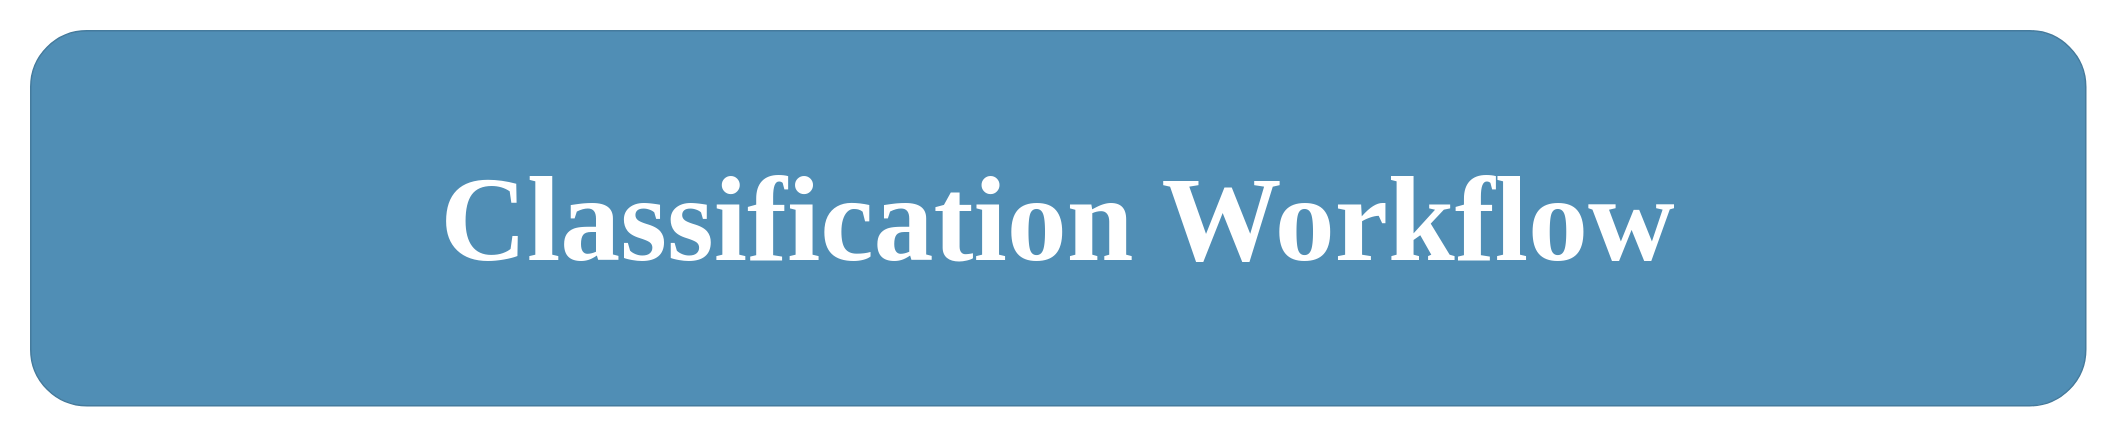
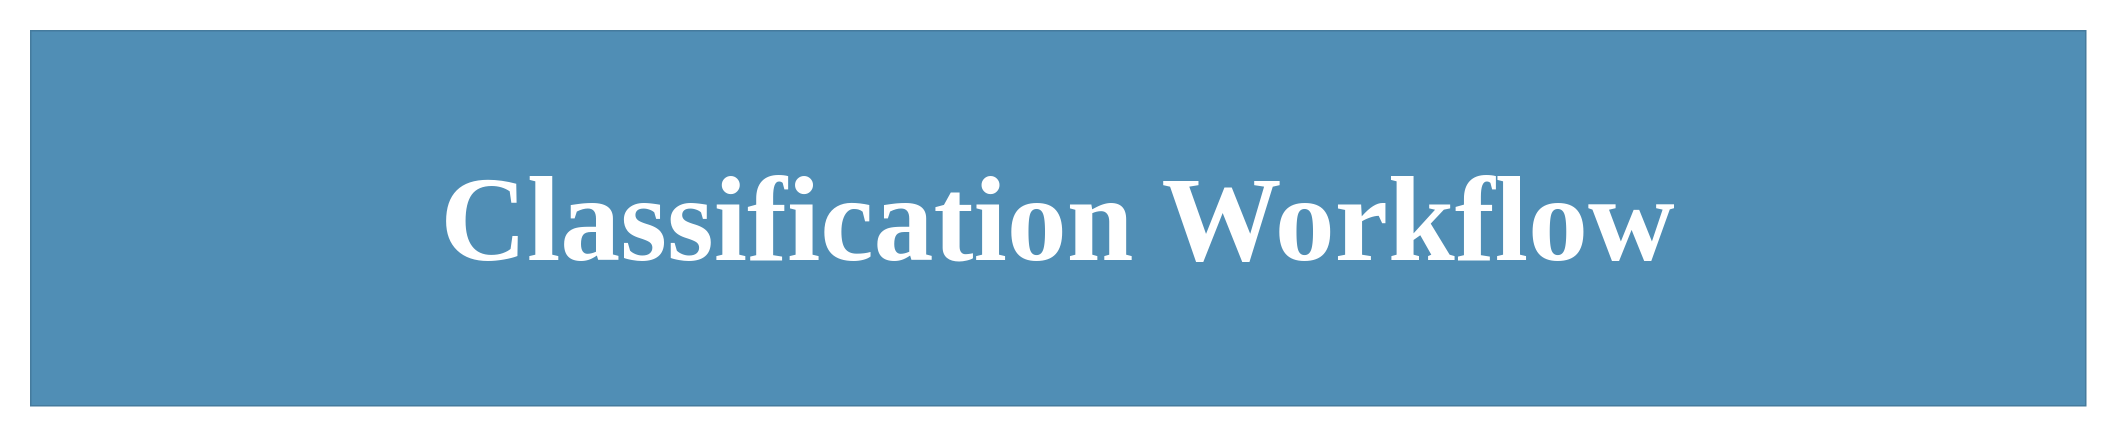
node "Classification Workflow": shape rounded rectangle -> rectangle
